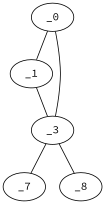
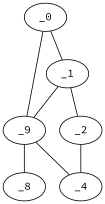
node "_3": label "_3" -> "_9"
node "_2": added
node "_7": label "_7" -> "_4"
